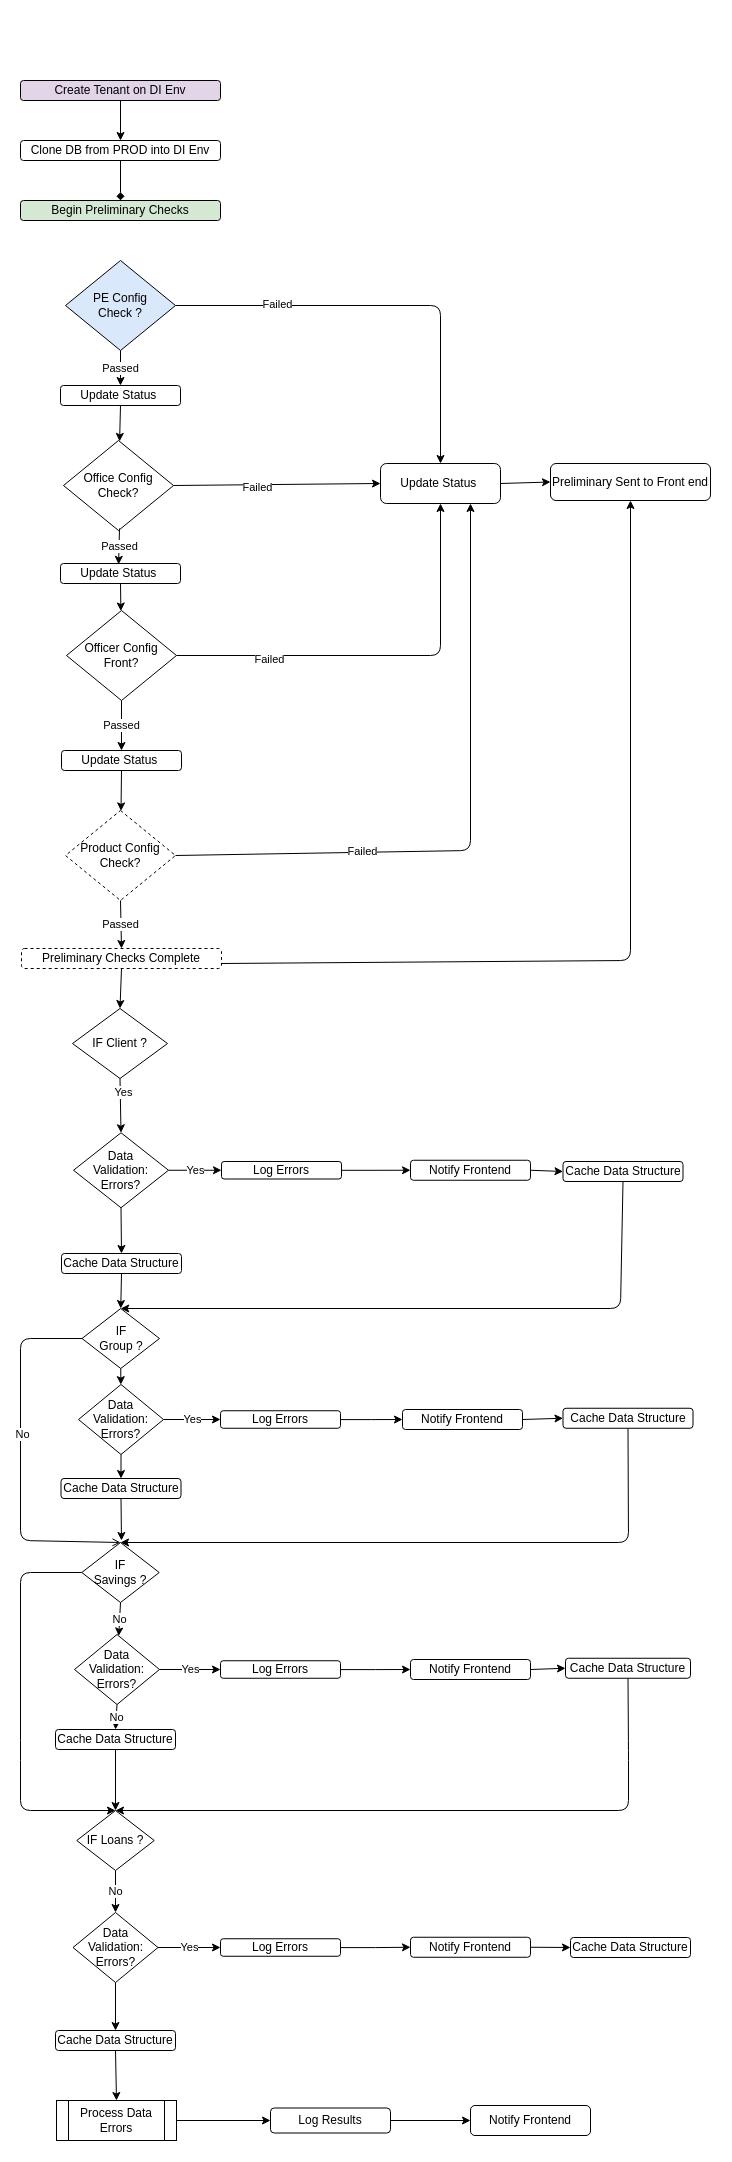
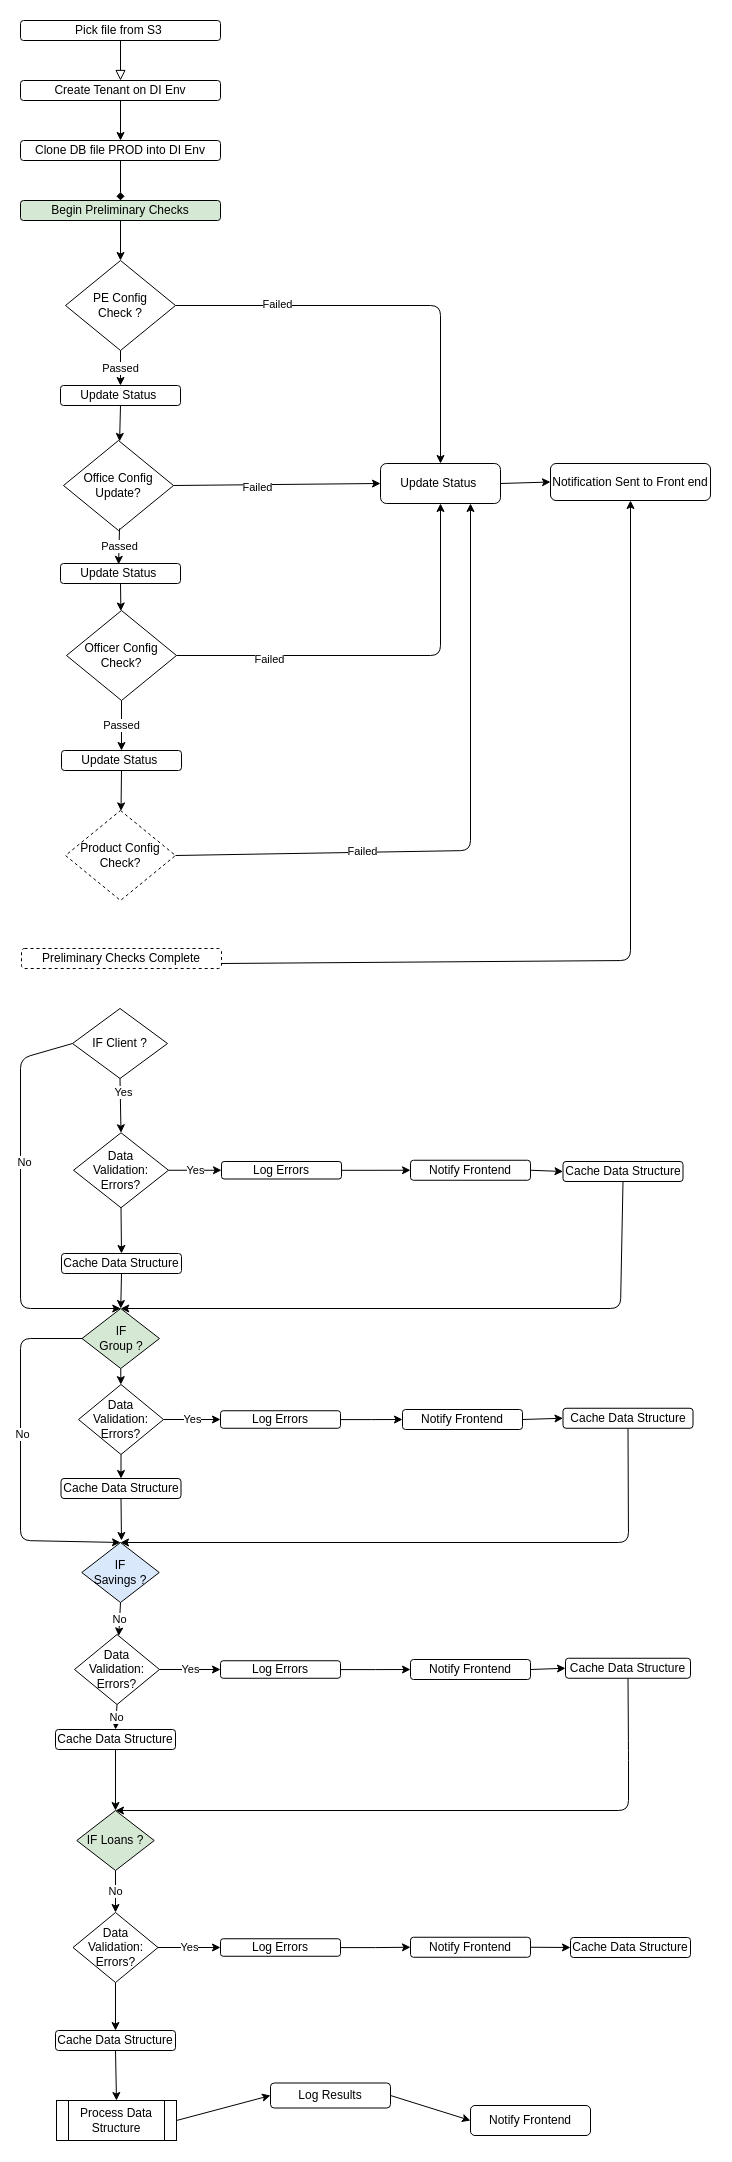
node "Pick file from S3": added
edge "Pick file from S3" -> "Create Tenant on DI Env": added
node "Create Tenant on DI Env": fillcolor #e1d5e7 -> #ffffff
node "Clone DB from PROD into DI Env": label "Clone DB from PROD into DI Env" -> "Clone DB file PROD into DI Env"
edge "Begin Preliminary Checks" -> "PE Config Check ?": added
node "PE Config Check ?": fillcolor #dae8fc -> #ffffff
node "Preliminary Sent to Front end": label "Preliminary Sent to Front end" -> "Notification Sent to Front end"
node "Office Config Check?": label "Office Config Check?" -> "Office Config Update?"
node "Officer Config Front?": label "Officer Config Front?" -> "Officer Config Check?"
edge "Product Config Check?" -> "Preliminary Checks Complete": removed, label "Passed"
edge "Preliminary Checks Complete" -> "IF Client ?": removed
edge "IF Client ?" -> "IF Group ?": added, label "No"
node "IF Group ?": fillcolor #ffffff -> #d5e8d4
edge "IF Group ?" -> "IF Savings ?": arrowhead open -> classic
node "IF Savings ?": fillcolor #ffffff -> #dae8fc
edge "IF Savings ?" -> "IF Loans ?": removed
node "IF Loans ?": fillcolor #ffffff -> #d5e8d4
node "Process Data Errors": label "Process Data Errors" -> "Process Data Structure"
node "Log Results": moved (331, 2121) -> (331, 2096)
